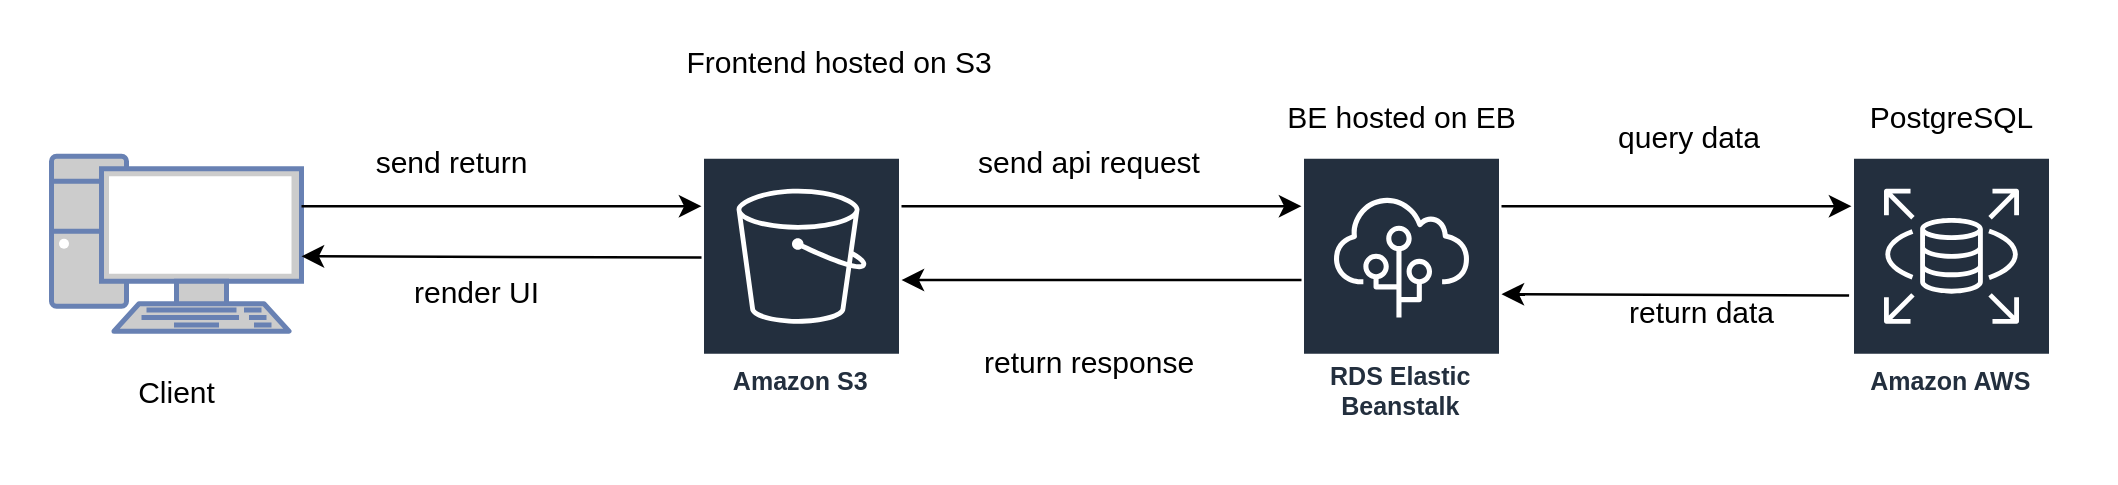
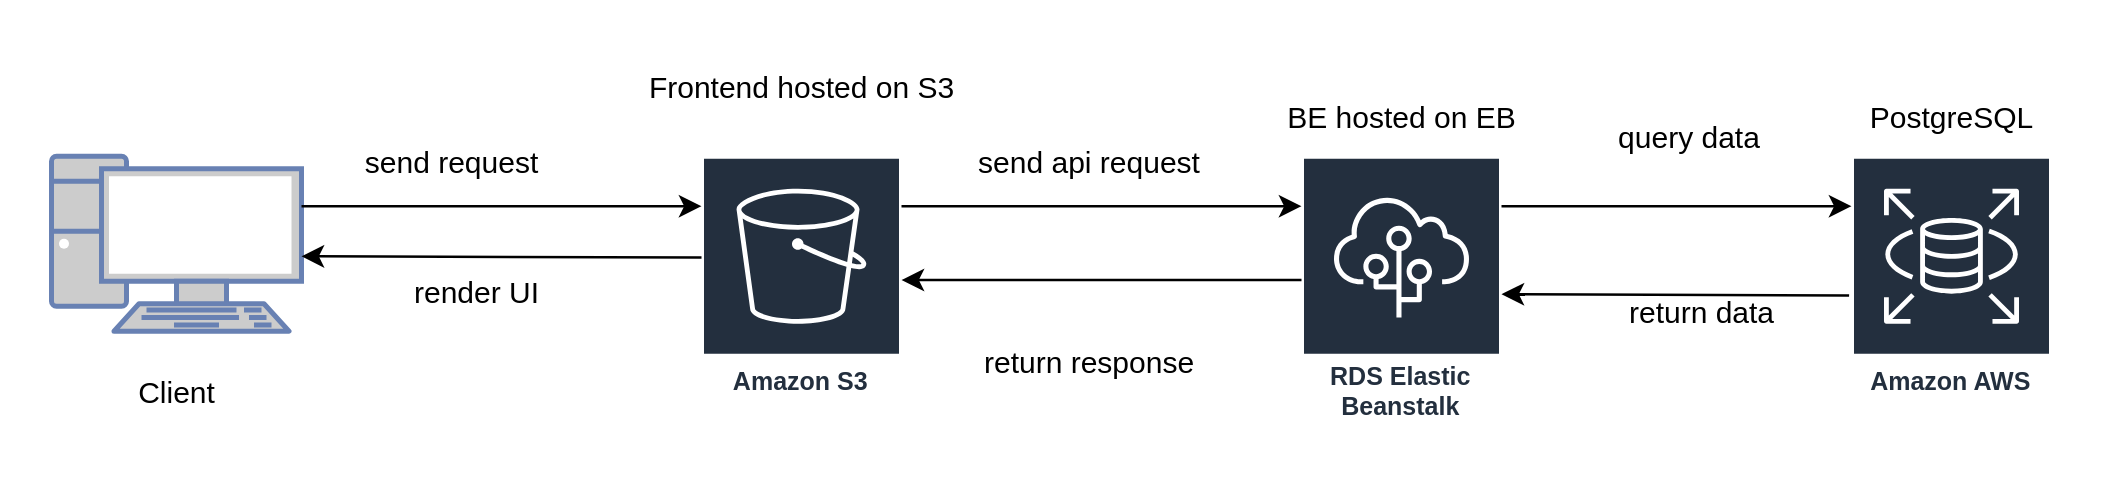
node "Frontend hosted on S3": moved (839, 64) -> (801, 89)
node "send return": label "send return" -> "send request"
